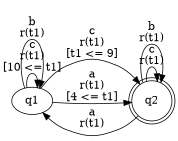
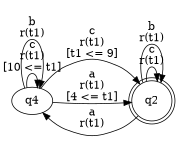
node "q1": label "q1" -> "q4"
